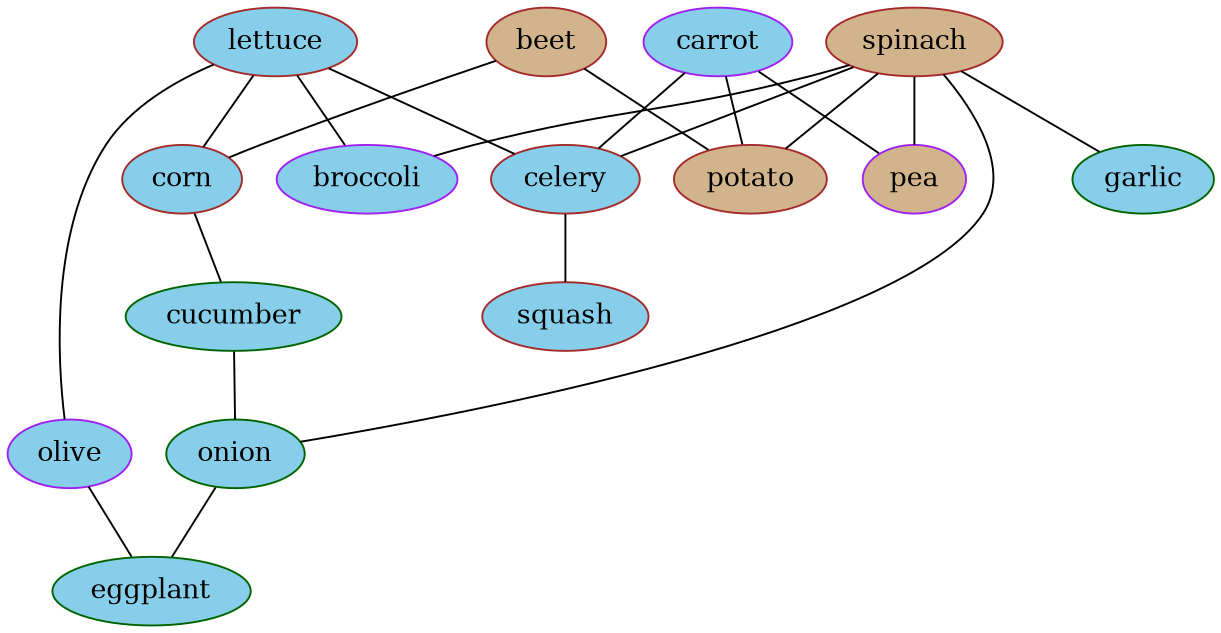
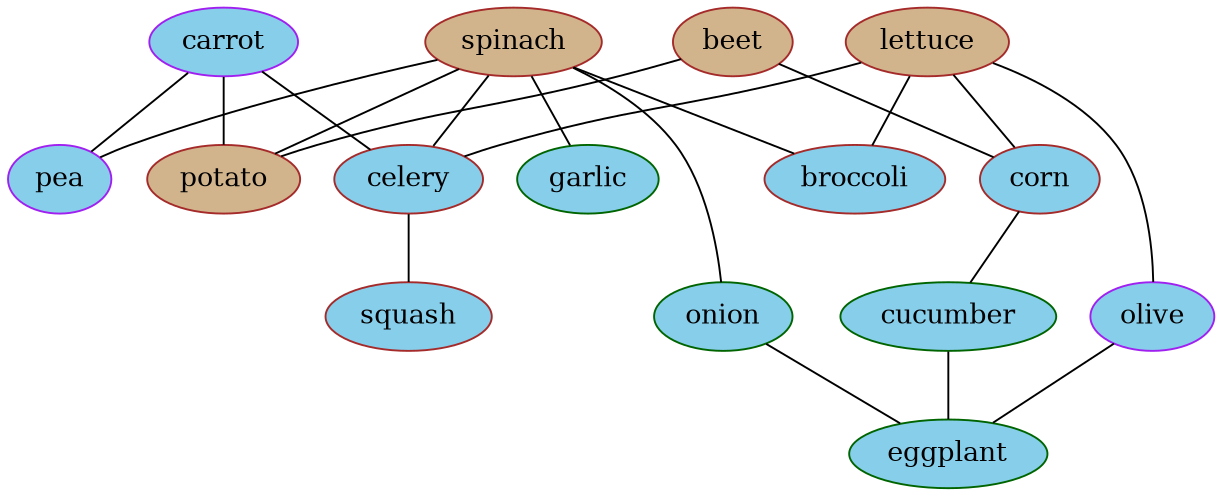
node "lettuce": fillcolor skyblue -> tan
node "broccoli": color purple -> brown
node "pea": fillcolor tan -> skyblue
edge "cucumber" -- "onion": now "cucumber" -- "eggplant"
